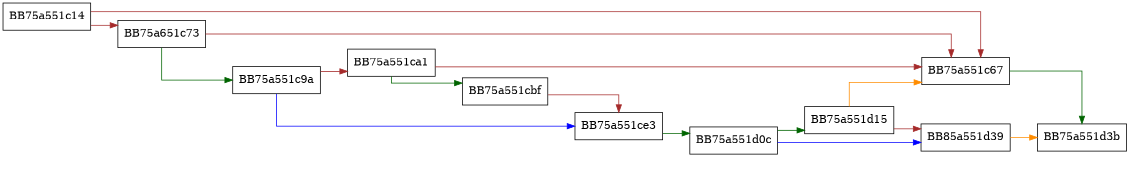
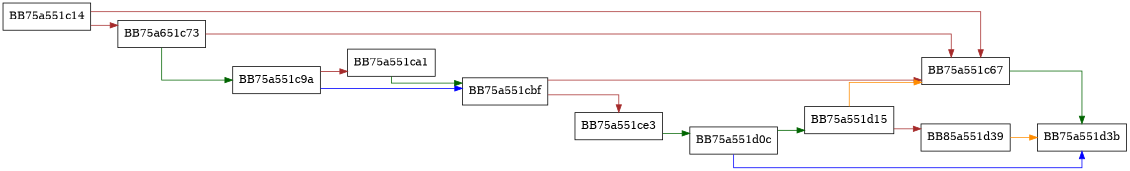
edge "BB75a551ca1" -> "BB75a551c67": now "BB75a551cbf" -> "BB75a551c67"
edge "BB75a551c9a" -> "BB75a551ce3": now "BB75a551c9a" -> "BB75a551cbf"
edge "BB75a551d0c" -> "BB85a551d39": now "BB75a551d0c" -> "BB75a551d3b"
